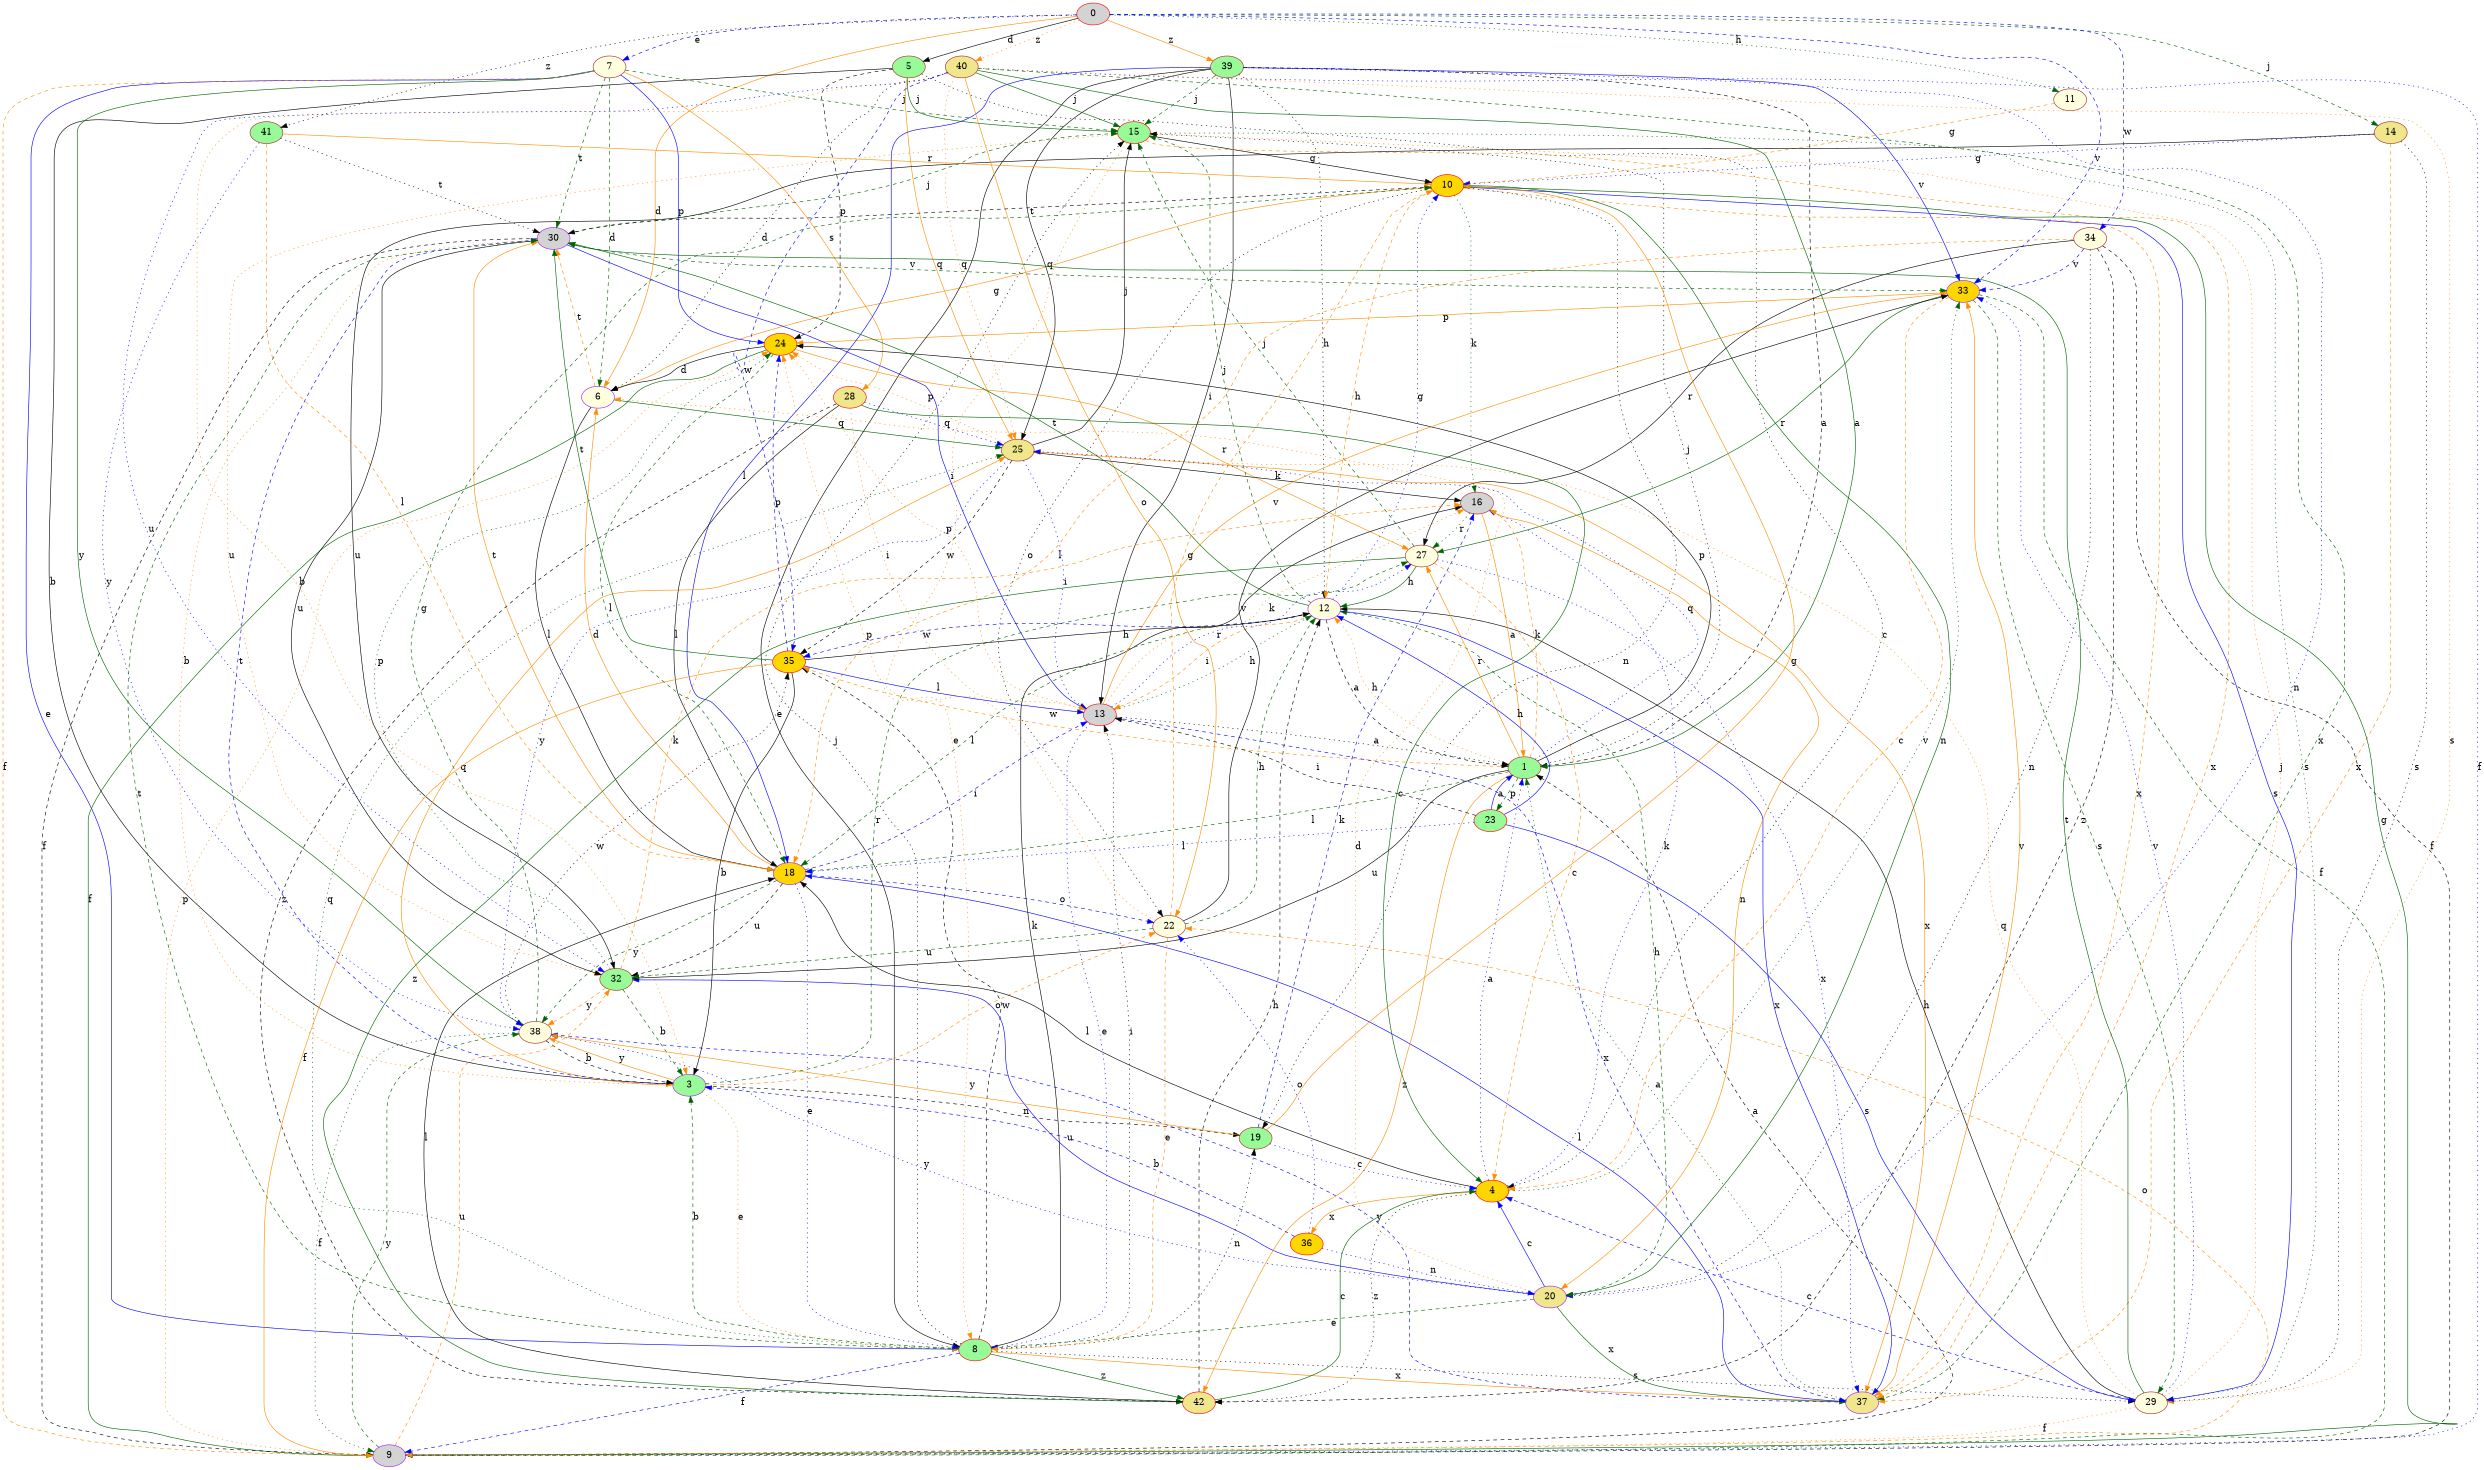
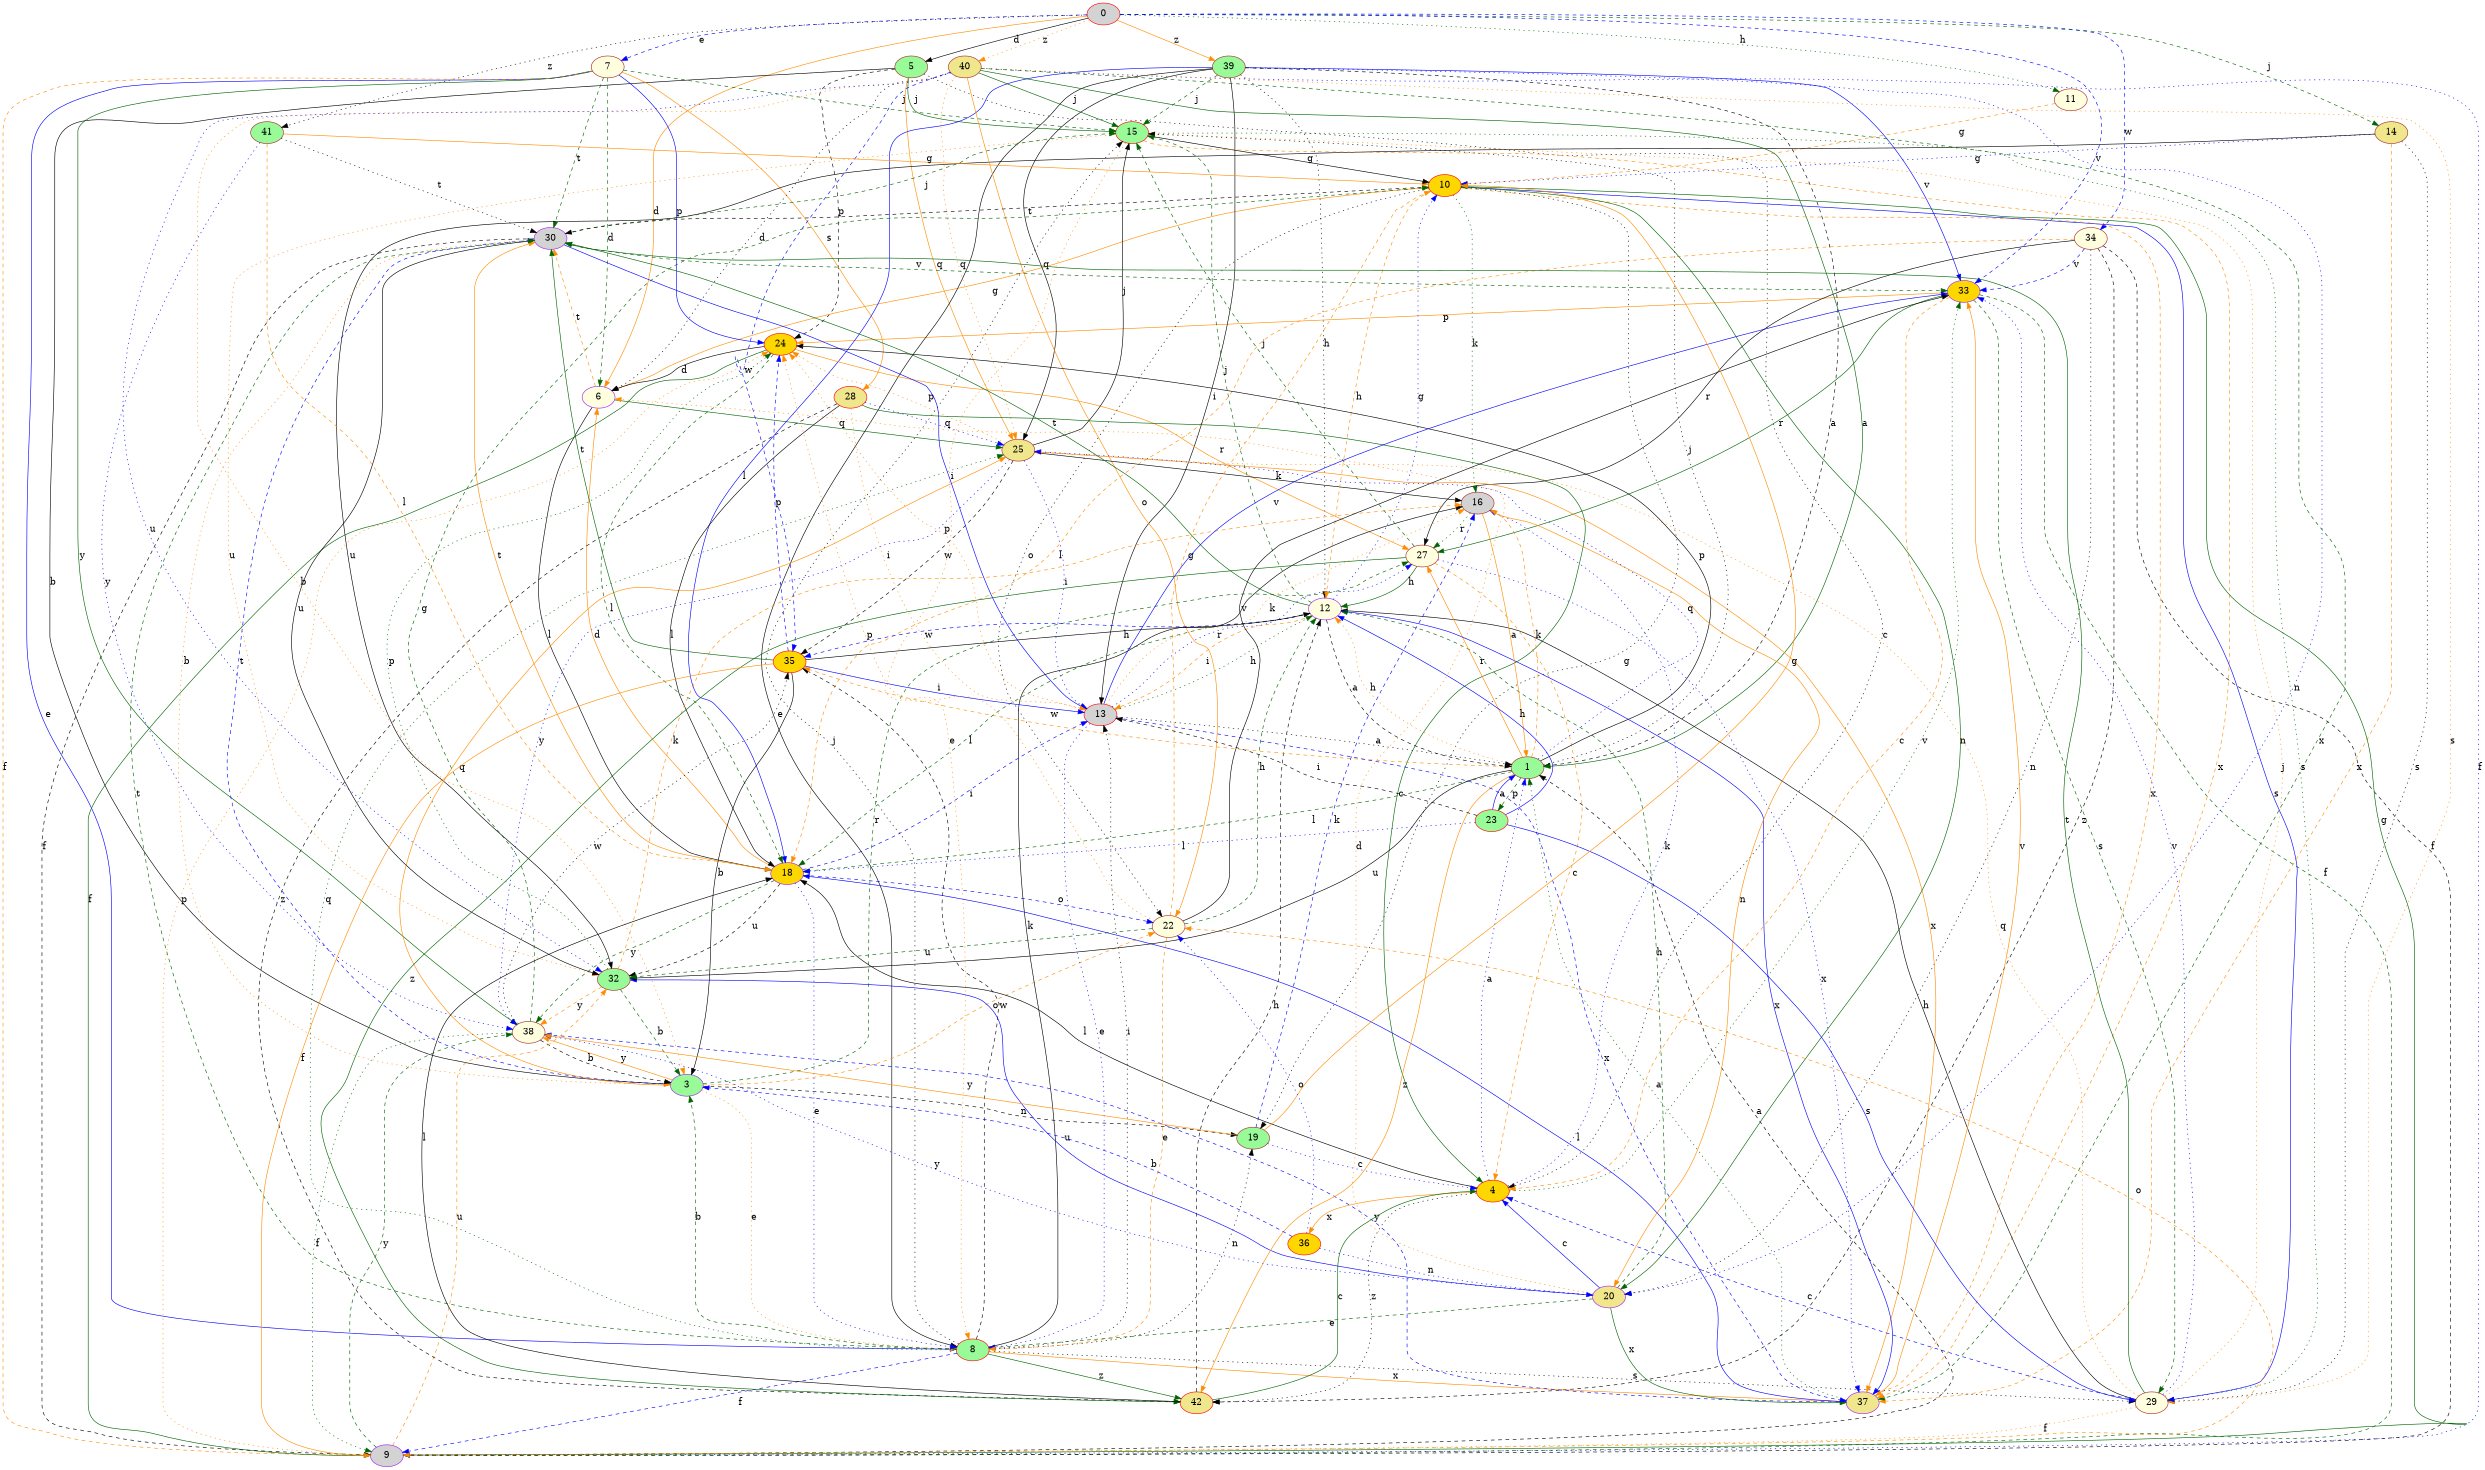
edge "41" -> "10": label "r" -> "g"
edge "13" -> "33": color darkorange -> blue
edge "10" -> "19": label "n" -> "g"
edge "35" -> "13": label "l" -> "i"
